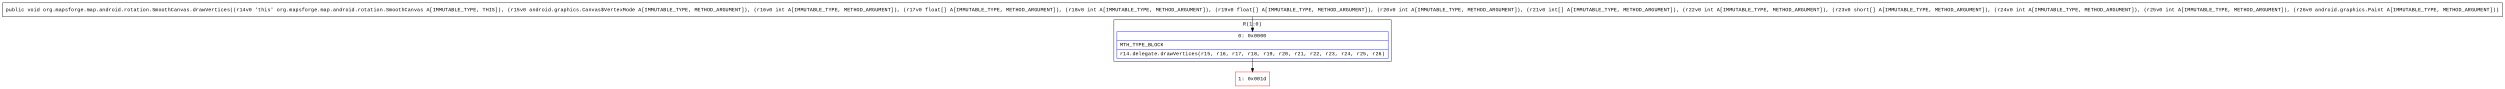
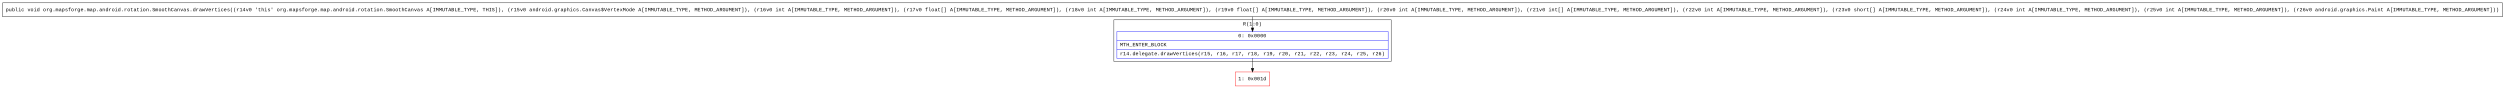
node "0: 0x0000": text "MTH_TYPE_BLOCK" -> "MTH_ENTER_BLOCK"
